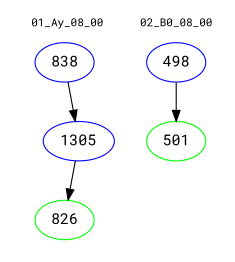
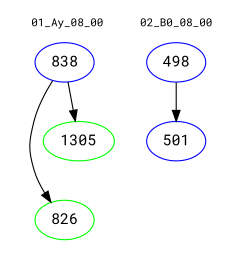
node "1305": color blue -> green
node "501": color green -> blue
edge "1305" -> "826": now "838" -> "826"
